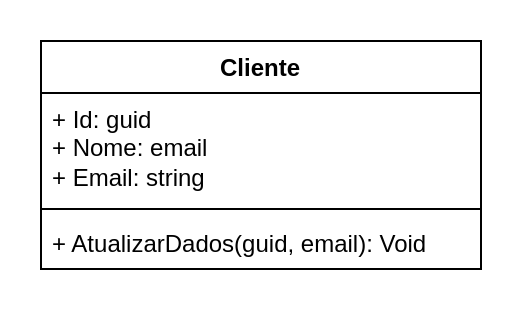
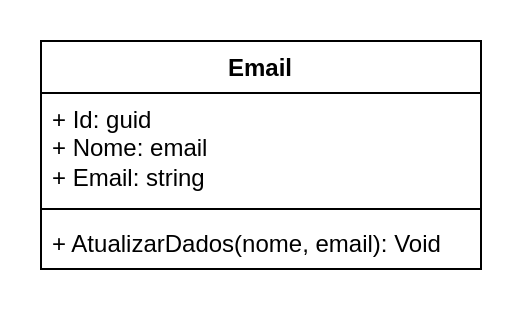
node "Cliente": label "Cliente" -> "Email"
node "+ AtualizarDados(guid, email): Void": label "+ AtualizarDados(guid, email): Void" -> "+ AtualizarDados(nome, email): Void"
